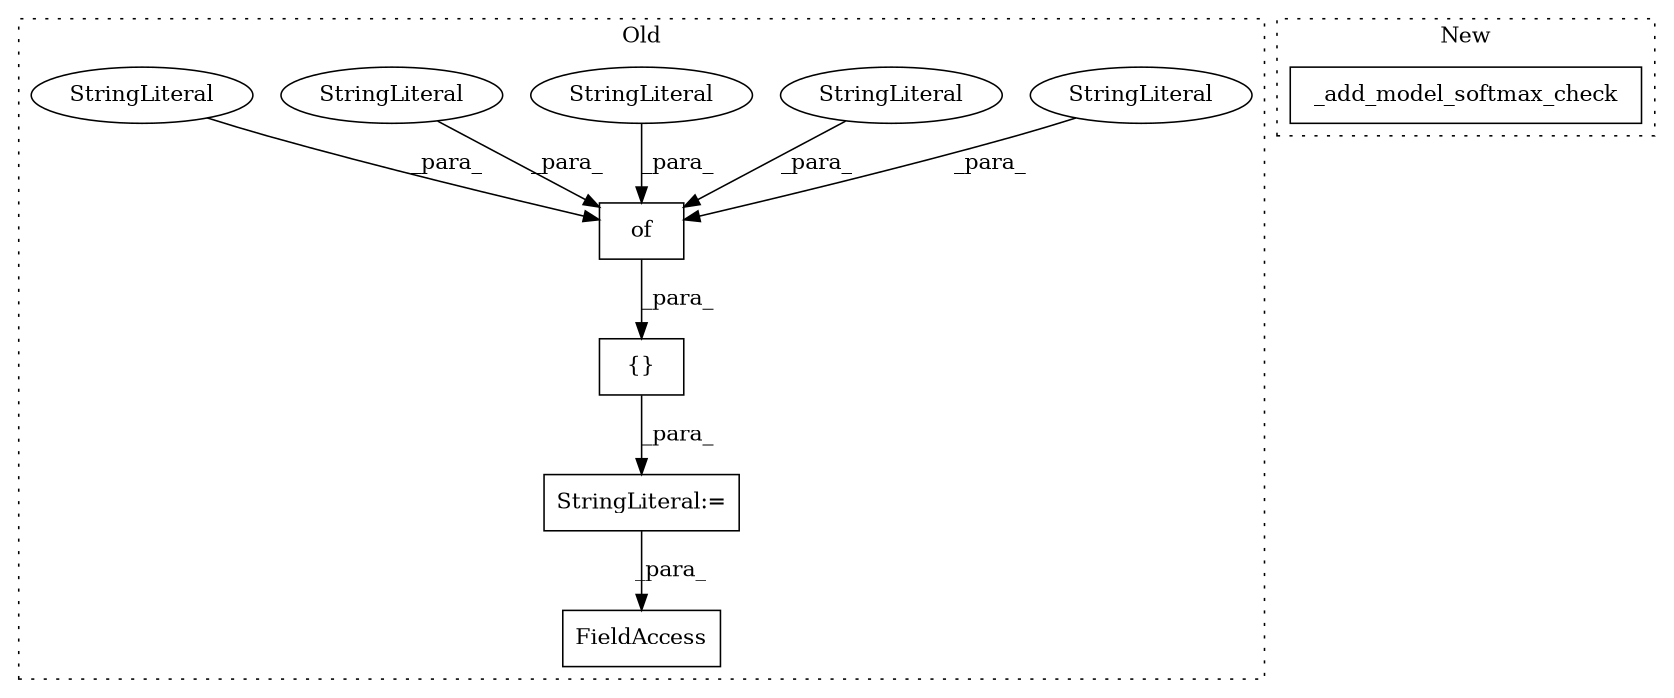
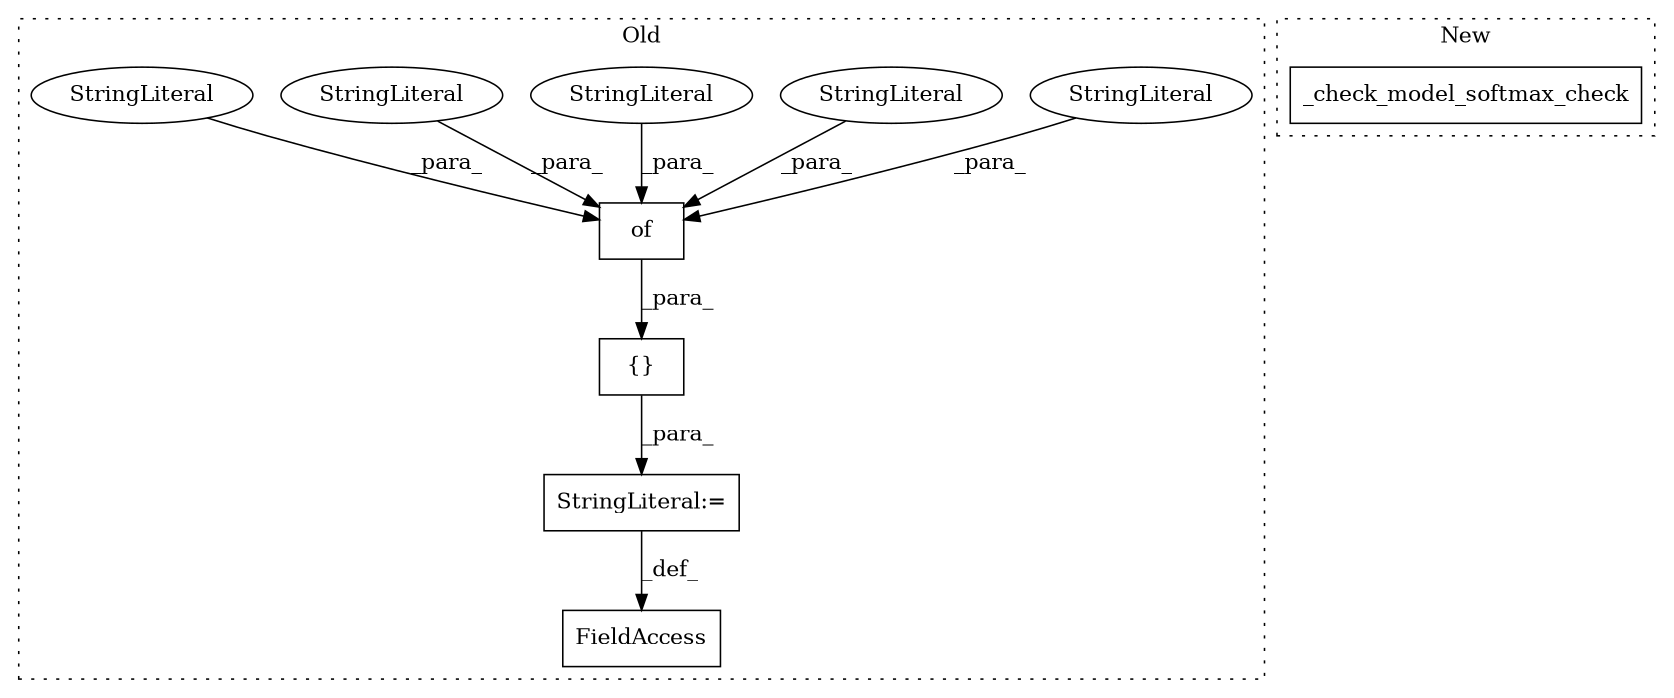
node "_add_model_softmax_check": label "_add_model_softmax_check" -> "_check_model_softmax_check"
edge "StringLiteral:=" -> "FieldAccess": label "_para_" -> "_def_"
